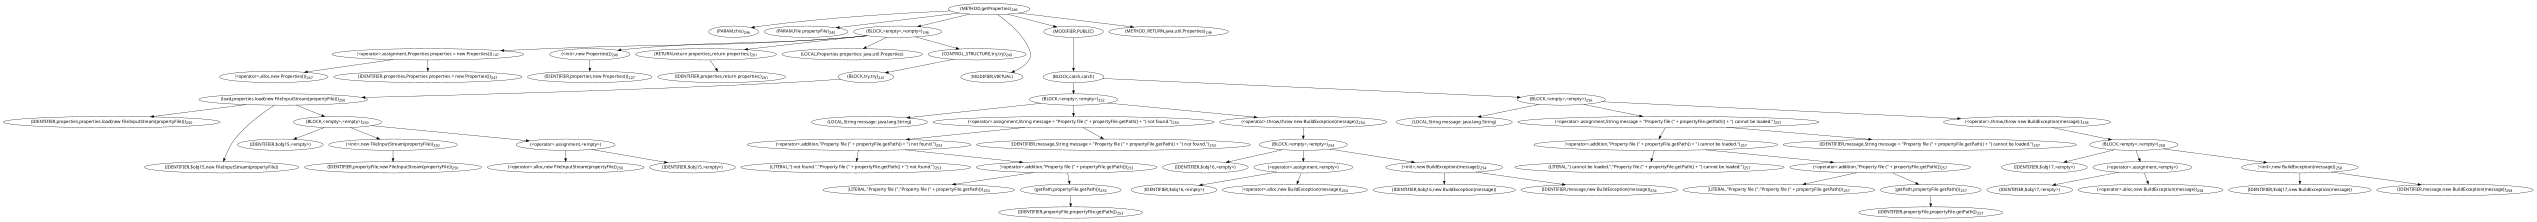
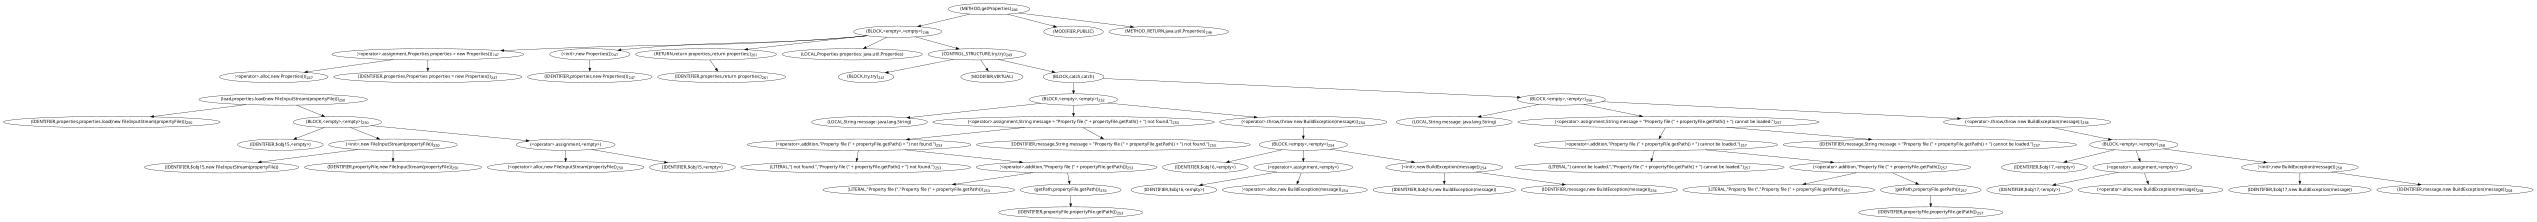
node "(PARAM,this)": removed
node "(PARAM,File propertyFile)": removed
edge "(METHOD,getProperties)" -> "(MODIFIER,VIRTUAL)": now "(CONTROL_STRUCTURE,try,try)" -> "(MODIFIER,VIRTUAL)"
edge "(MODIFIER,PUBLIC)" -> "(BLOCK,catch,catch)": now "(CONTROL_STRUCTURE,try,try)" -> "(BLOCK,catch,catch)"
node "(<init>,new Properties())": text "240" -> "247"
node "(IDENTIFIER,properties,new Properties())": text "227" -> "247"
edge "(BLOCK,try,try)" -> "(load,properties.load(new FileInputStream(propertyFile)))": removed
edge "(load,properties.load(new FileInputStream(propertyFile)))" -> "(IDENTIFIER,$obj15,new FileInputStream(propertyFile))": now "(<init>,new FileInputStream(propertyFile))" -> "(IDENTIFIER,$obj15,new FileInputStream(propertyFile))"
